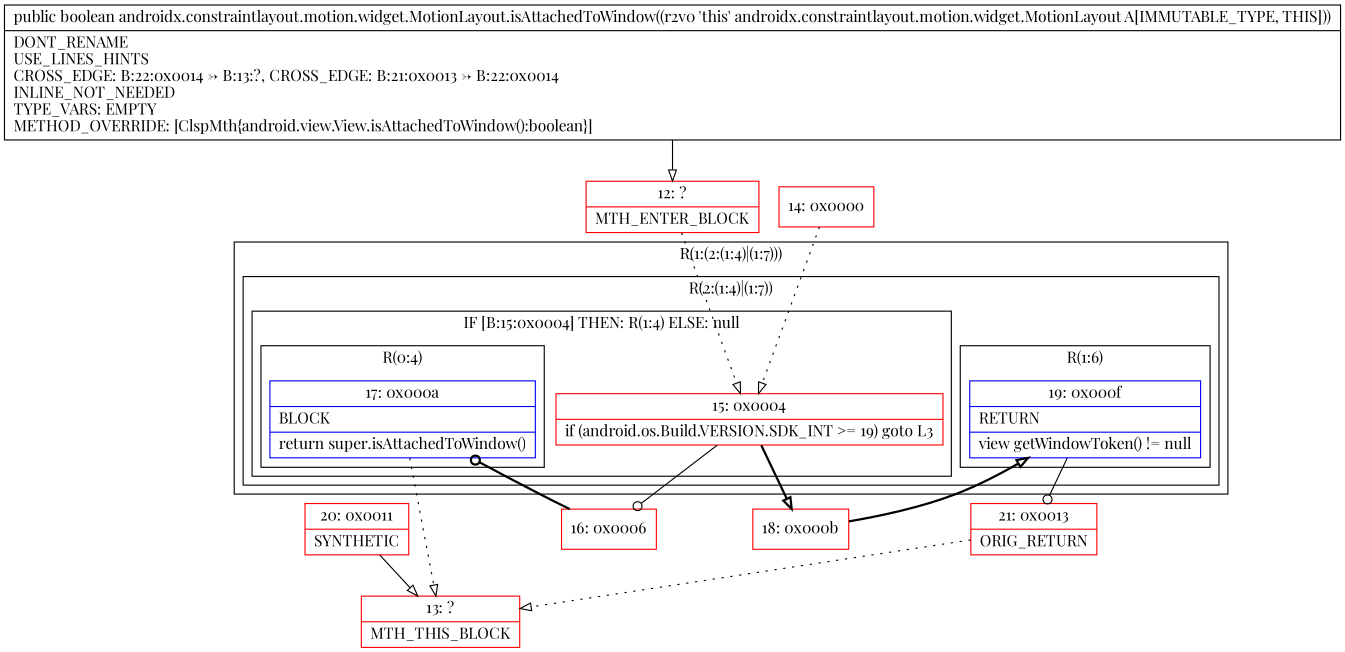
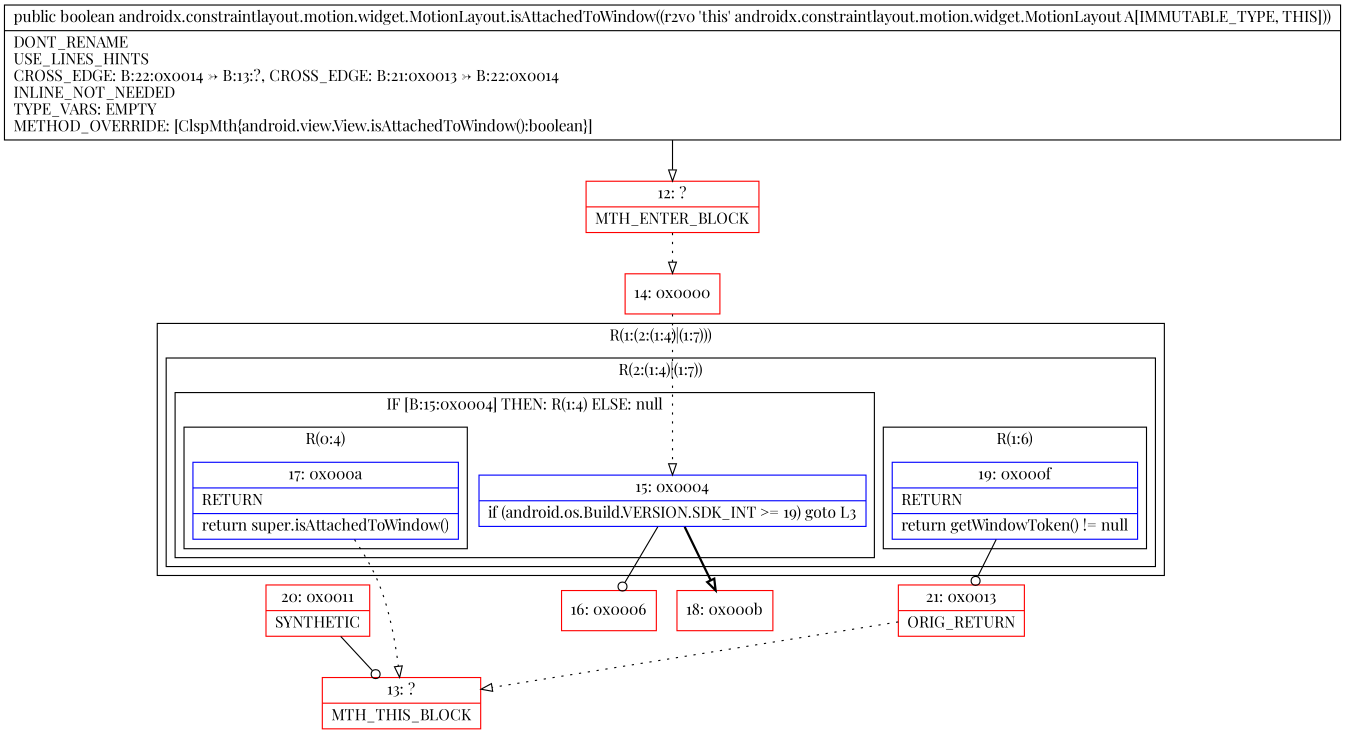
edge "12: ?" -> "15: 0x0004": now "12: ?" -> "14: 0x0000"
node "17: 0x000a": text "BLOCK" -> "RETURN"
node "15: 0x0004": color red -> blue
node "19: 0x000f": text "view getWindowToken() != null" -> "return getWindowToken() != null"
edge "16: 0x0006" -> "17: 0x000a": removed
edge "18: 0x000b" -> "19: 0x000f": removed
edge "20: 0x0011" -> "13: ?": arrowhead onormal -> odot
